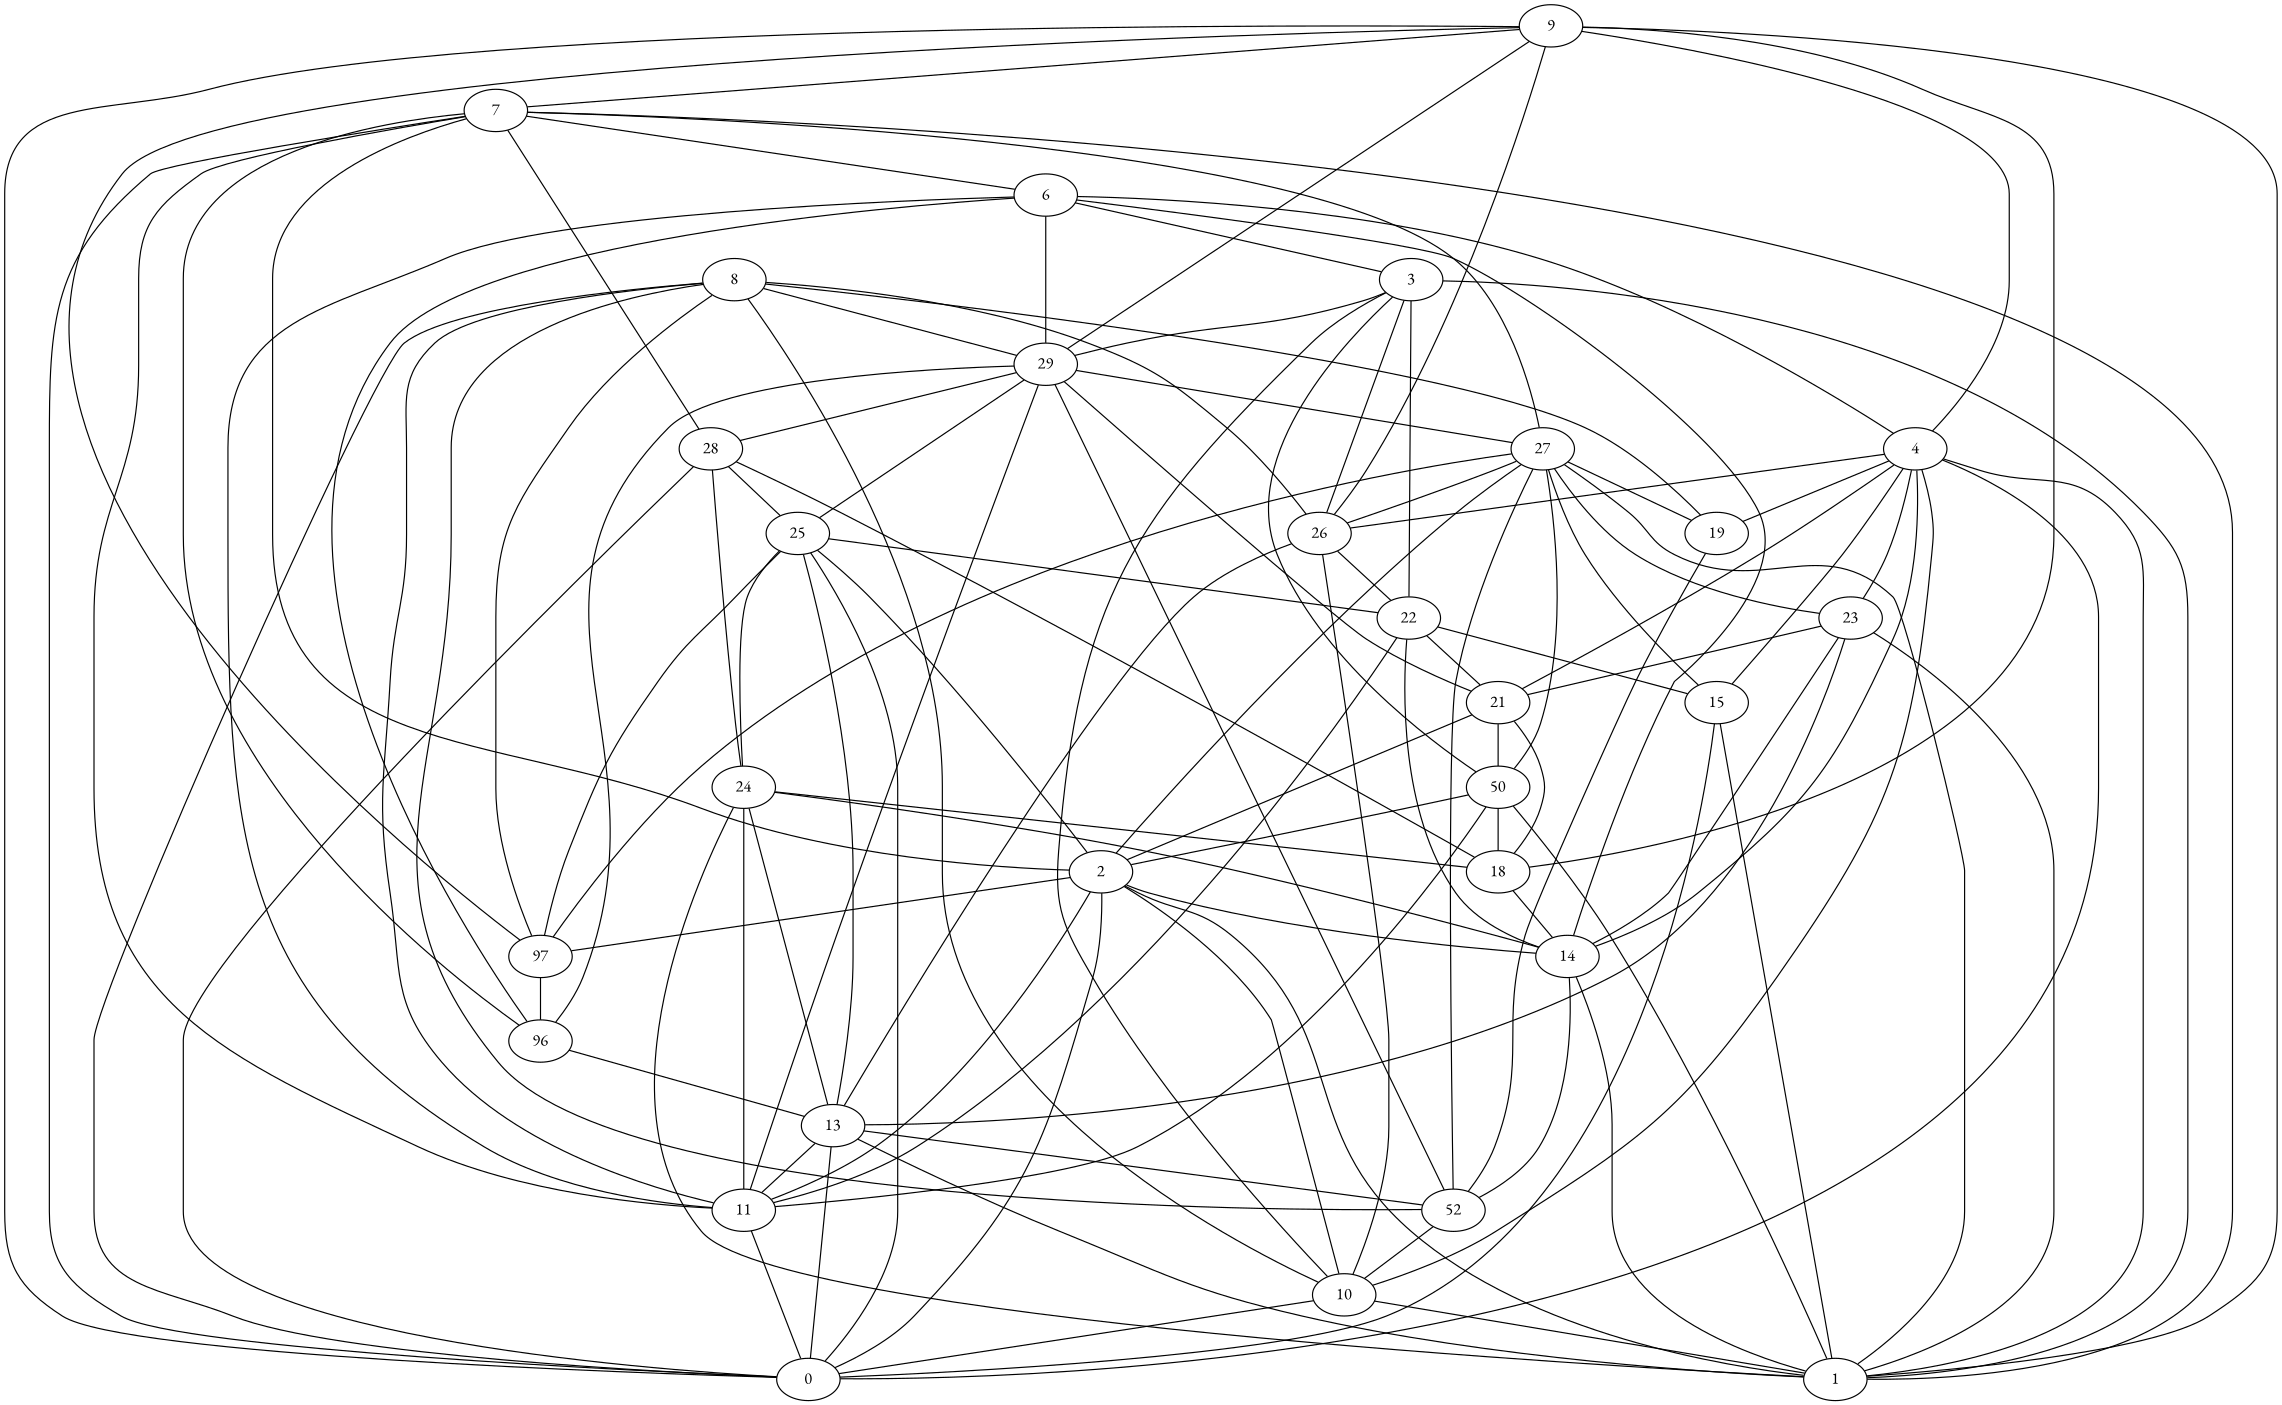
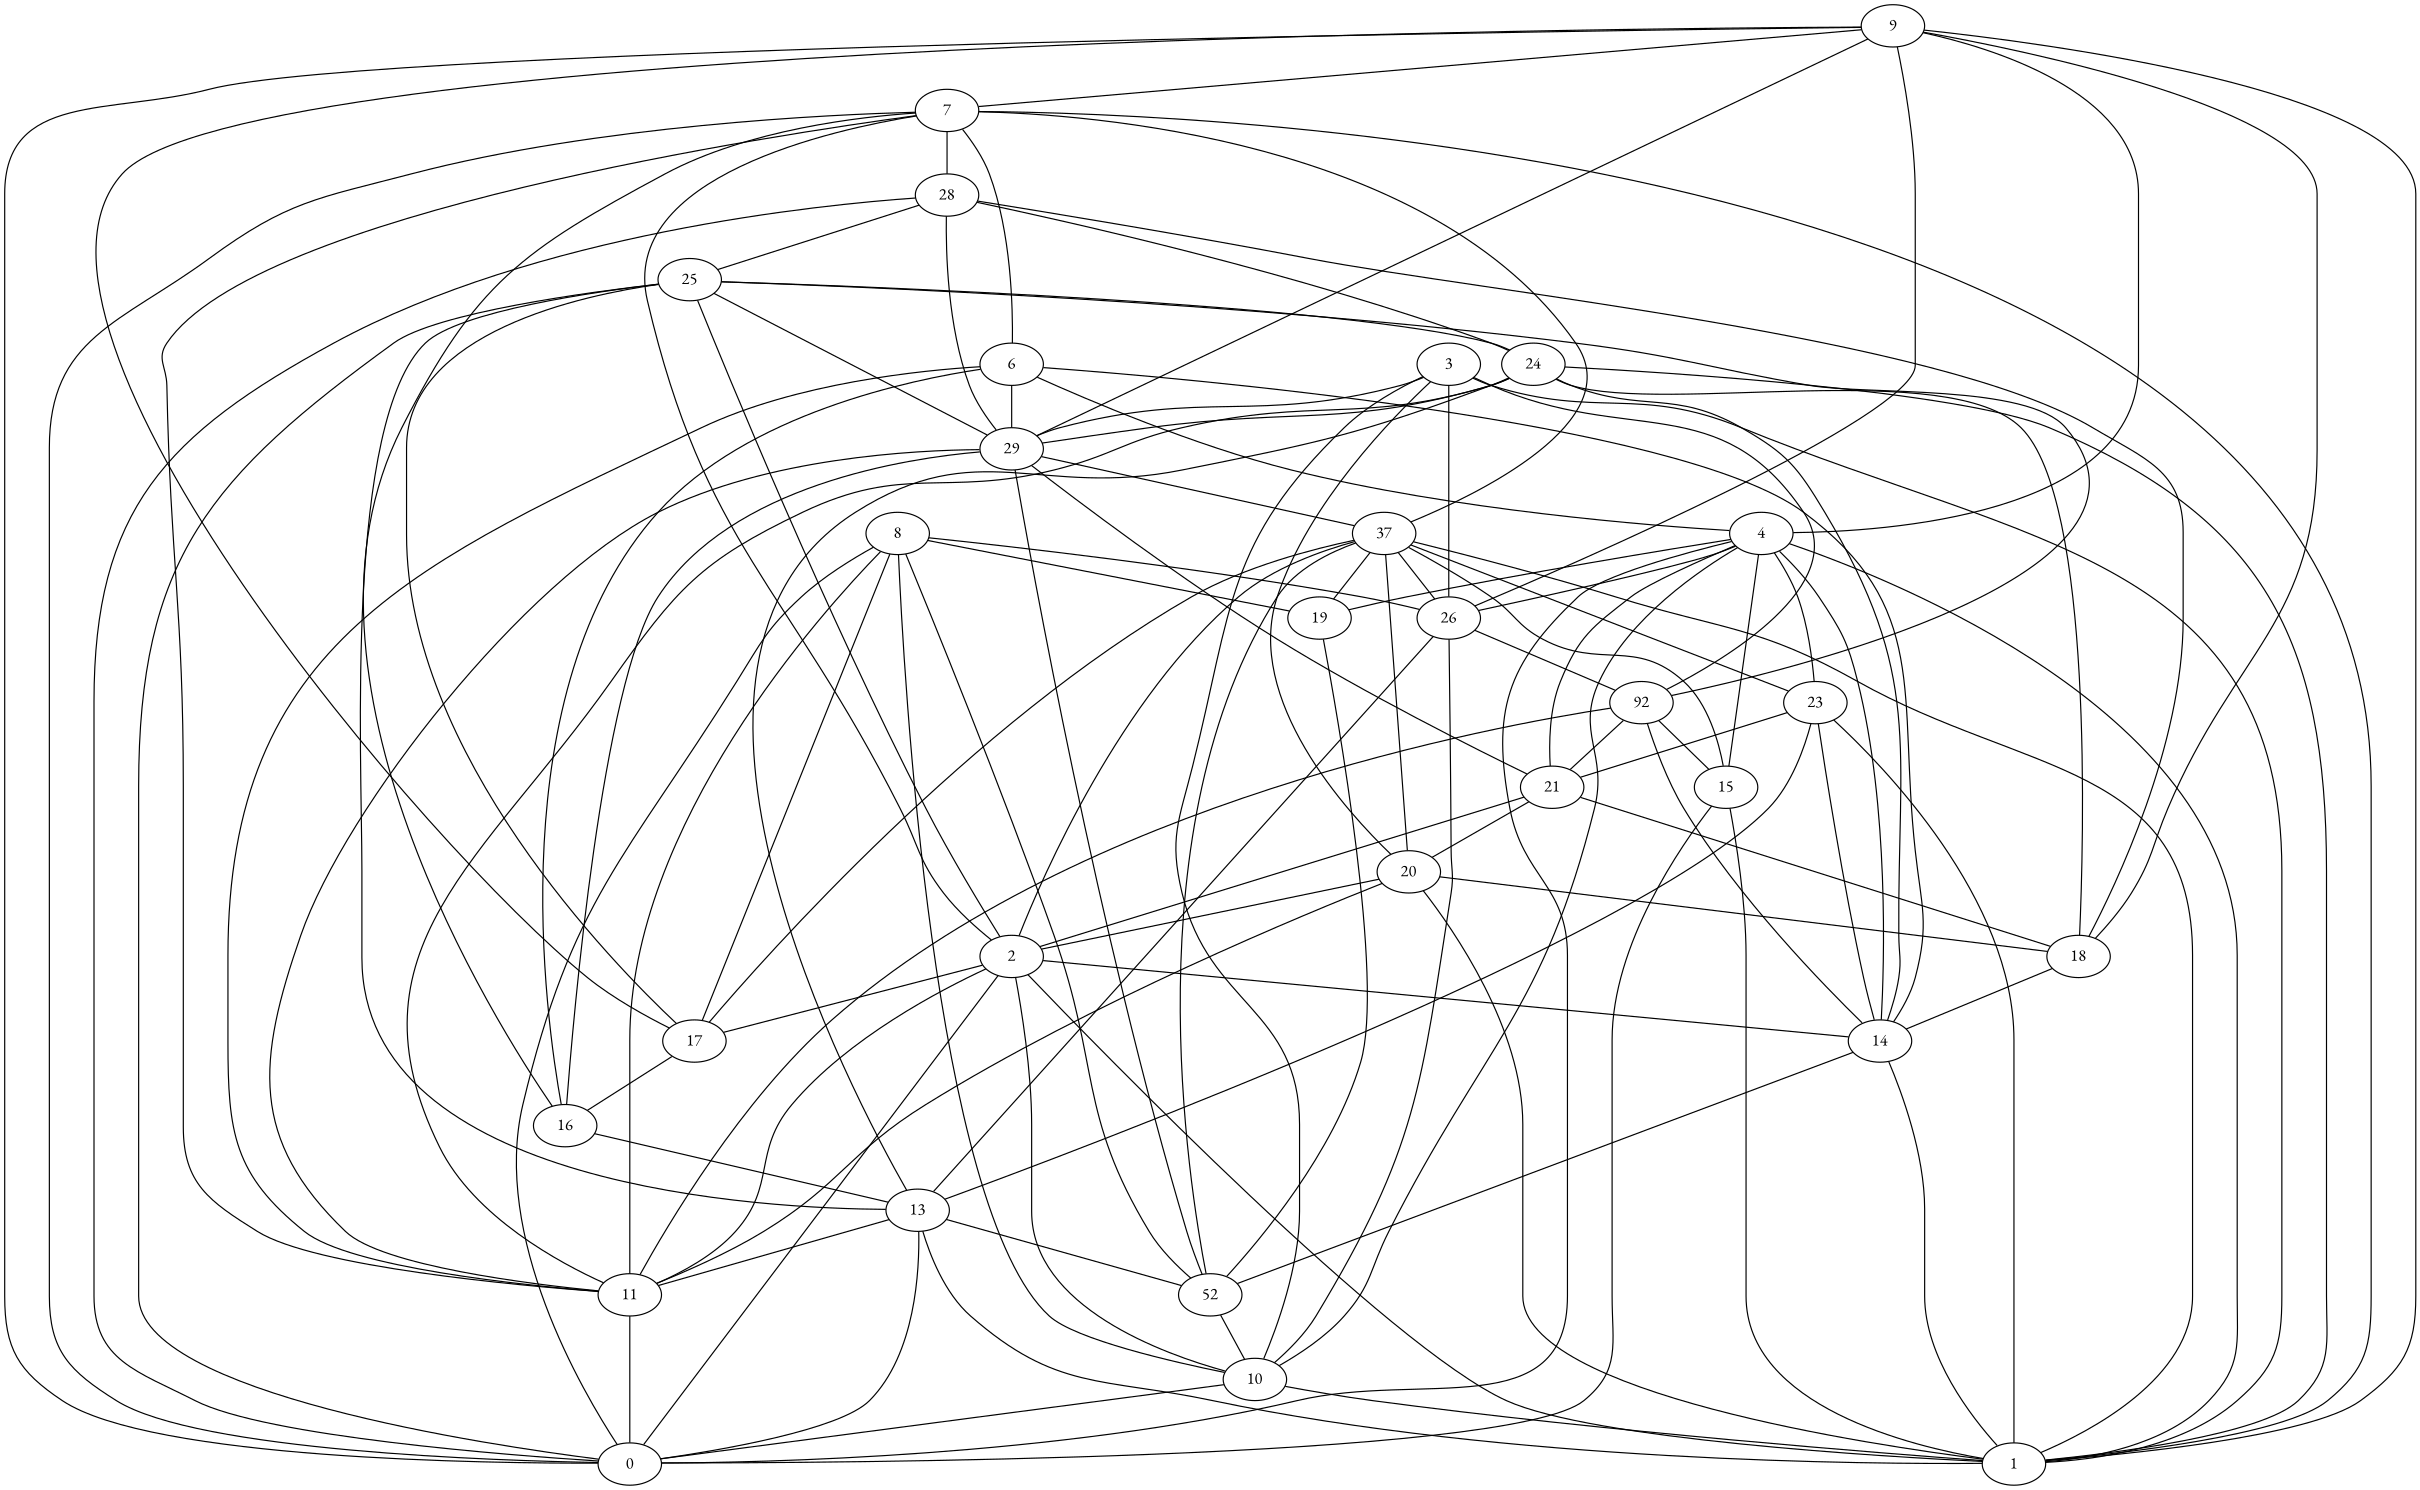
edge "6" -- "3": removed
edge "8" -- "29": now "24" -- "29"
node "27": label "27" -> "37"
node "22": label "22" -> "92"
node "50": label "50" -> "20"
node "97": label "97" -> "17"
node "96": label "96" -> "16"
